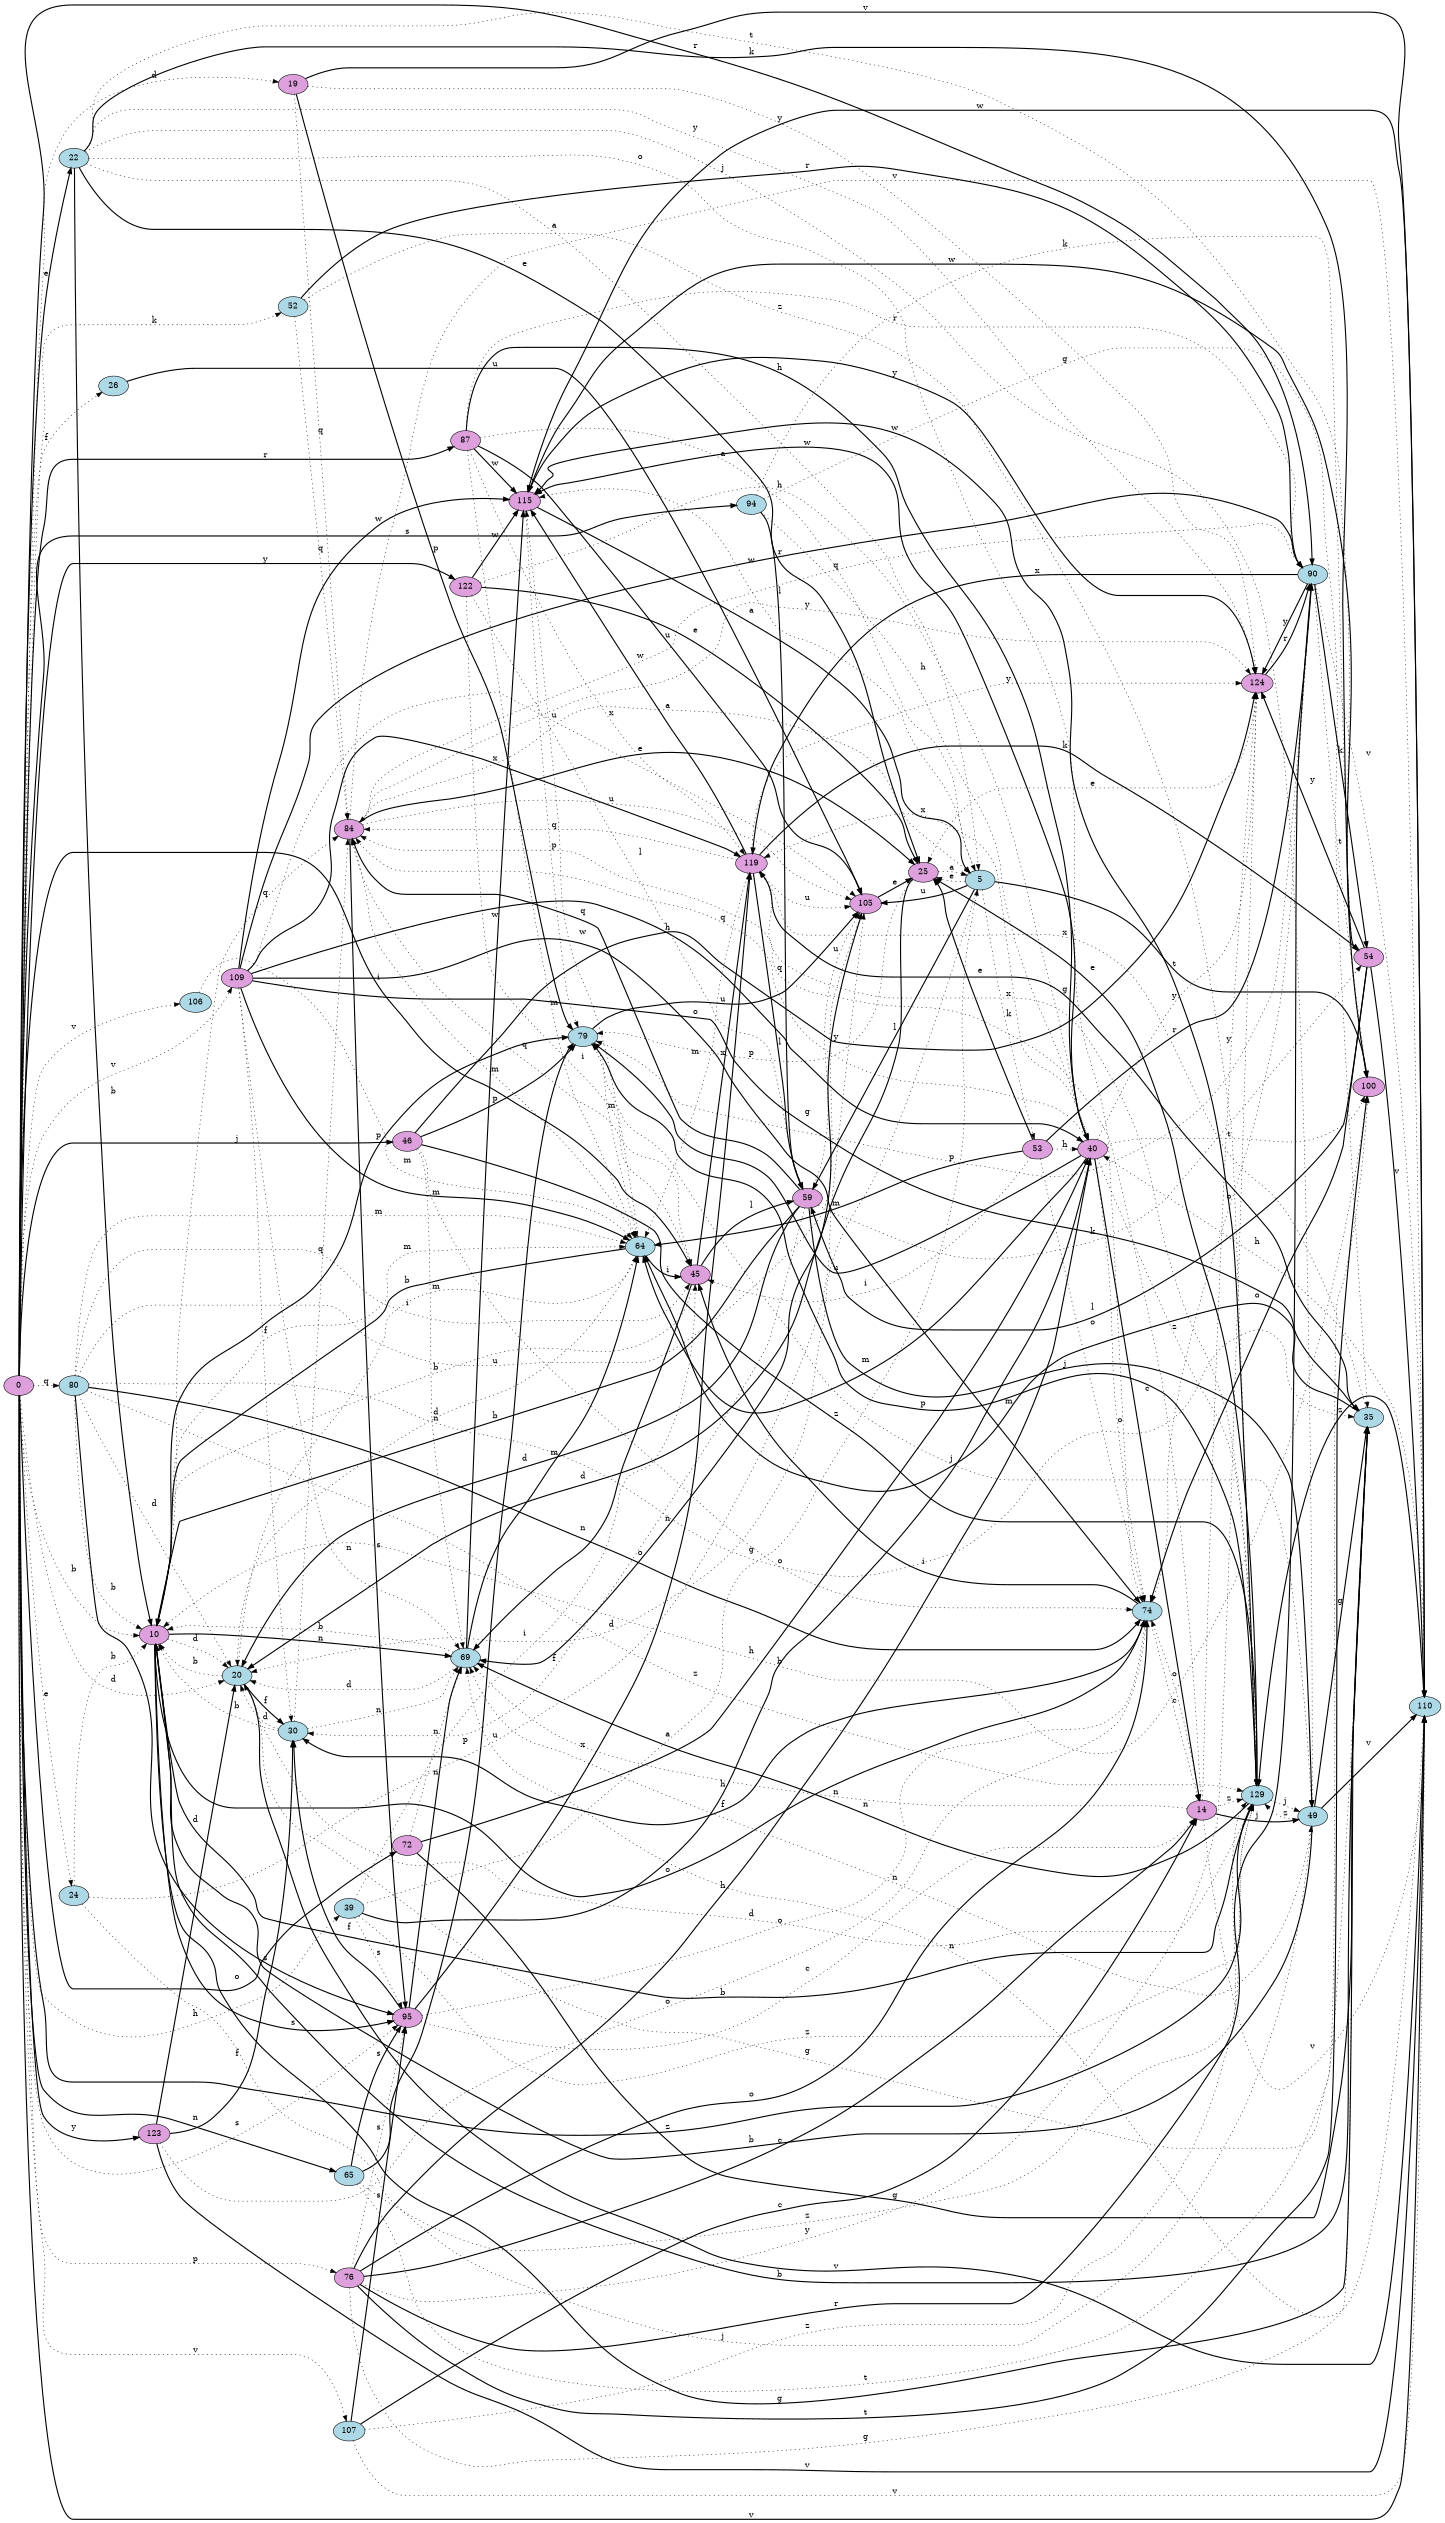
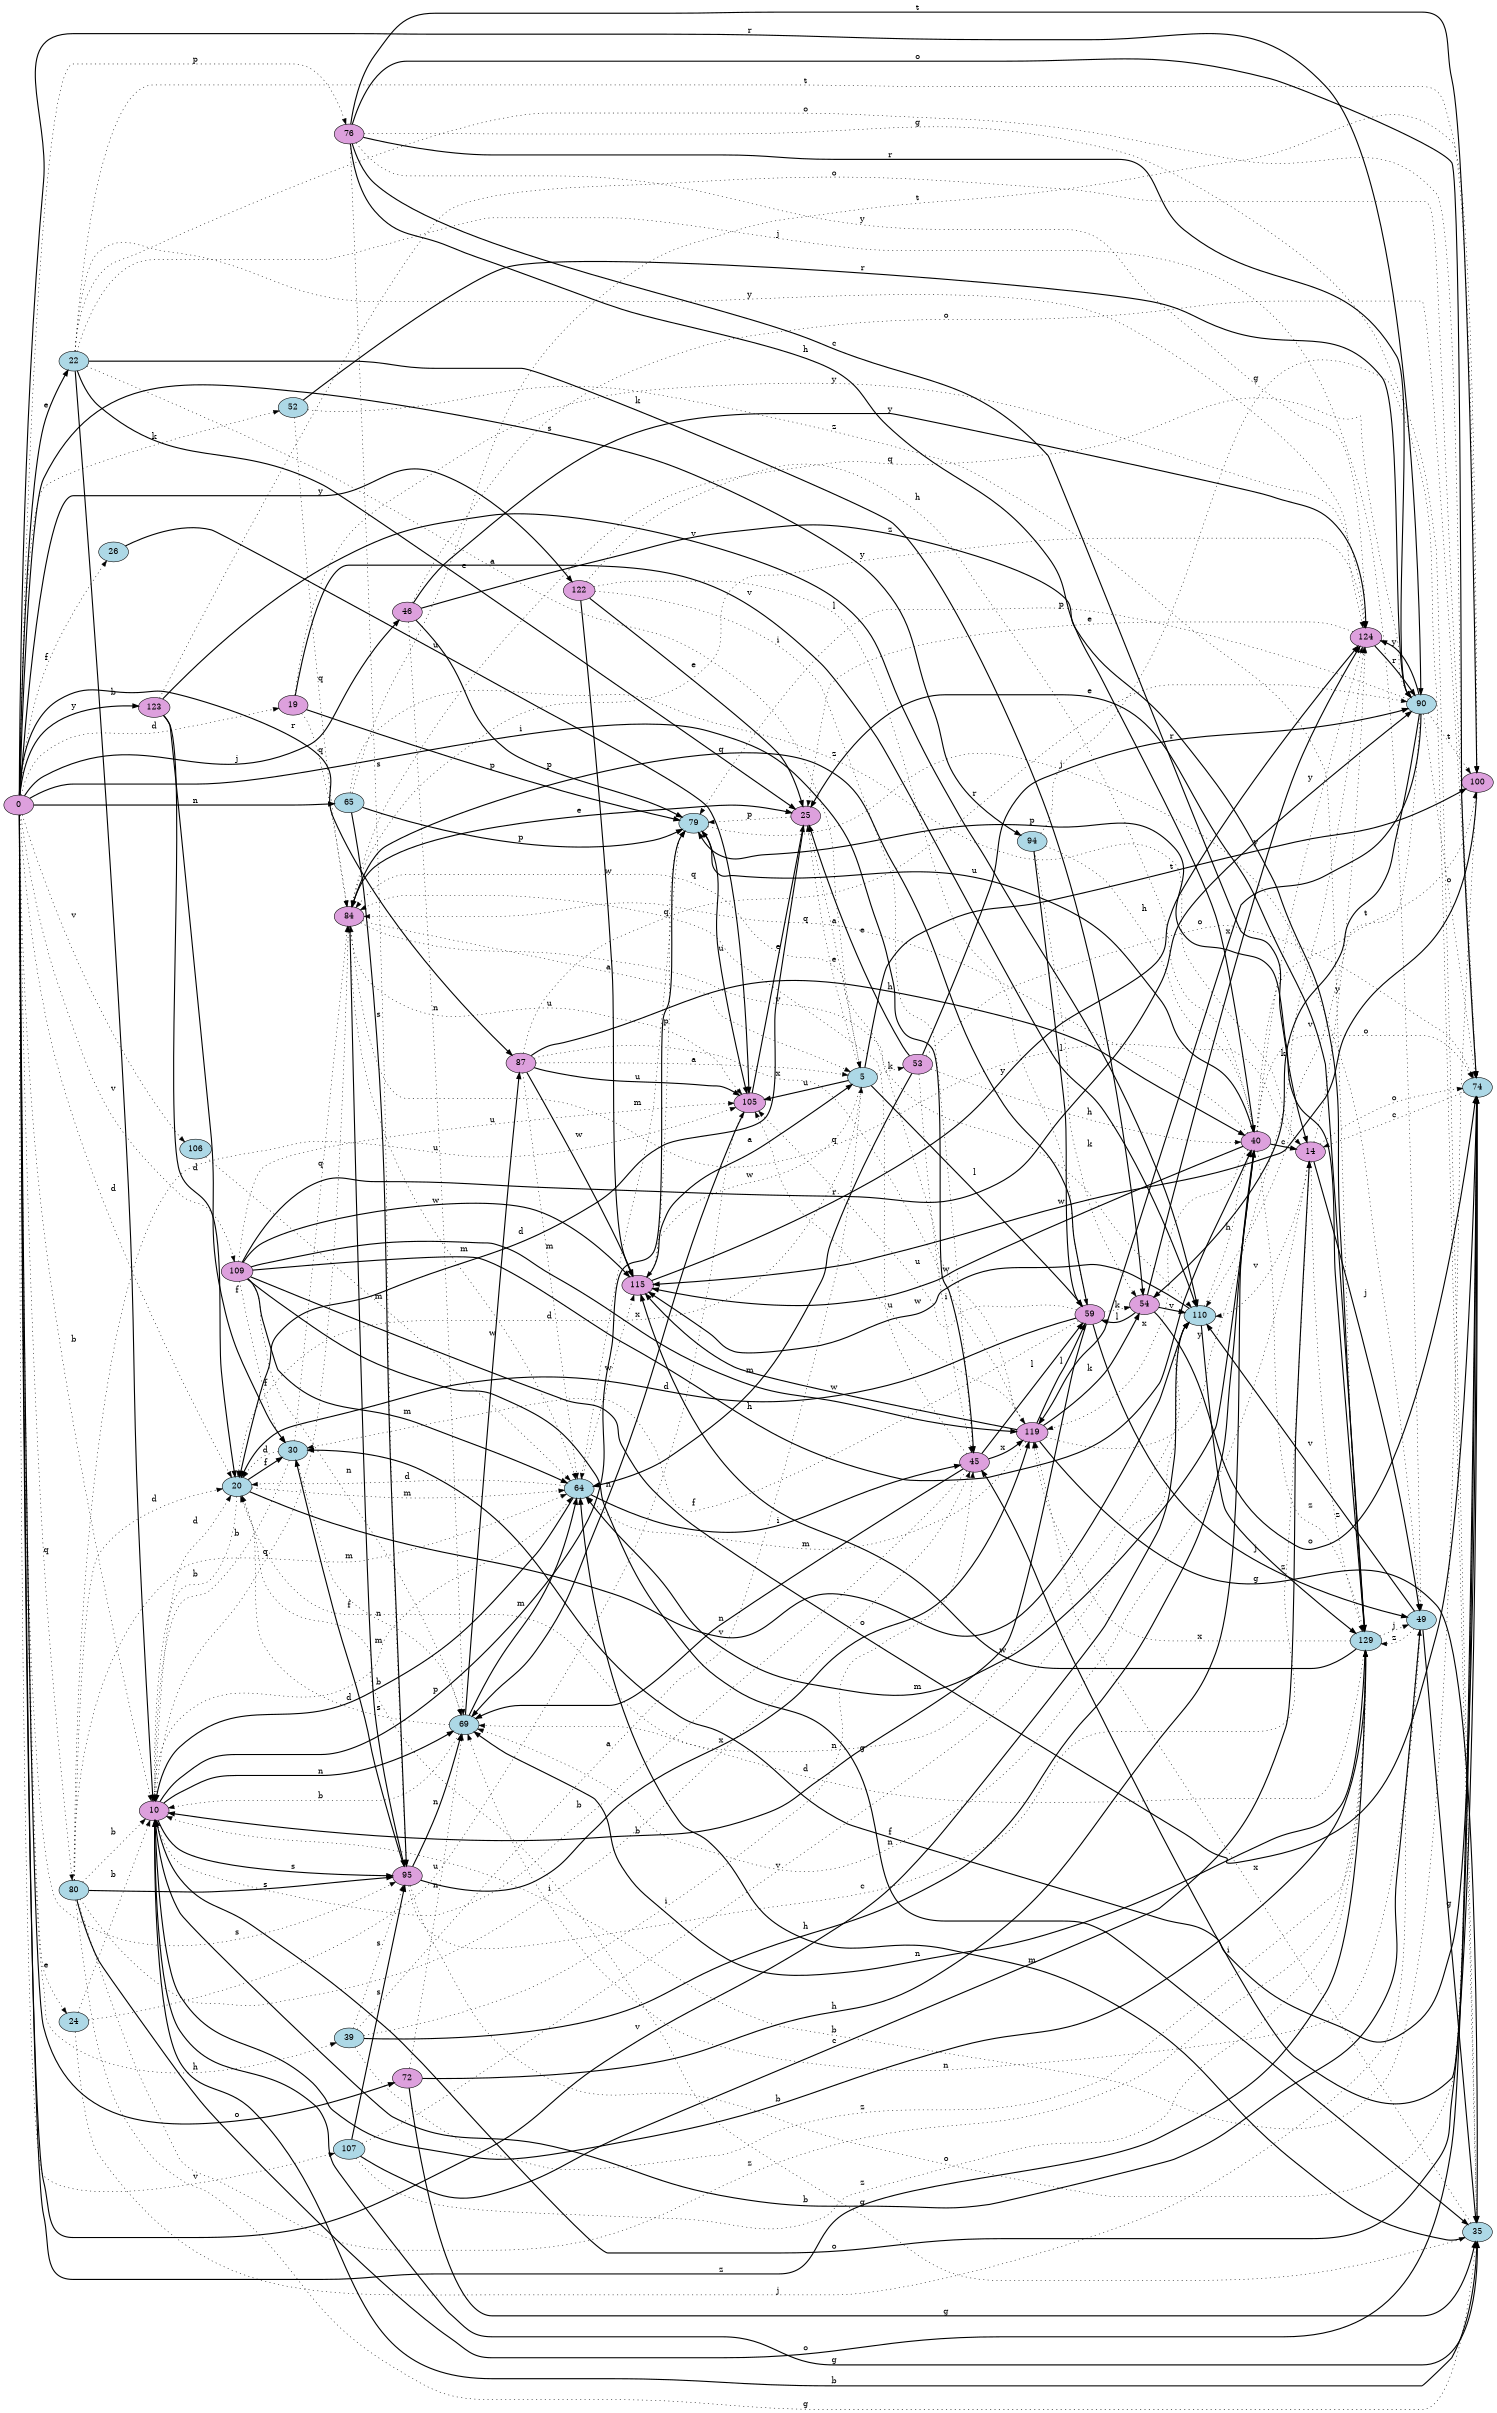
edge "69" -> "115": now "69" -> "87"
edge "65" -> "129": now "65" -> "14"
